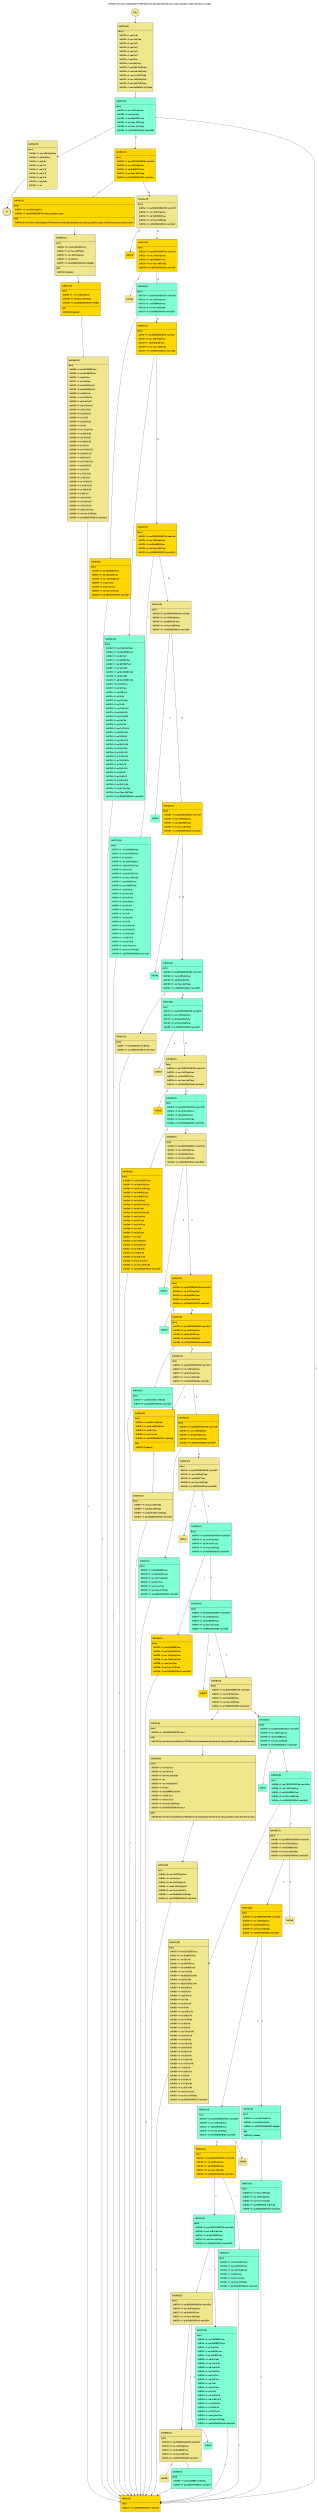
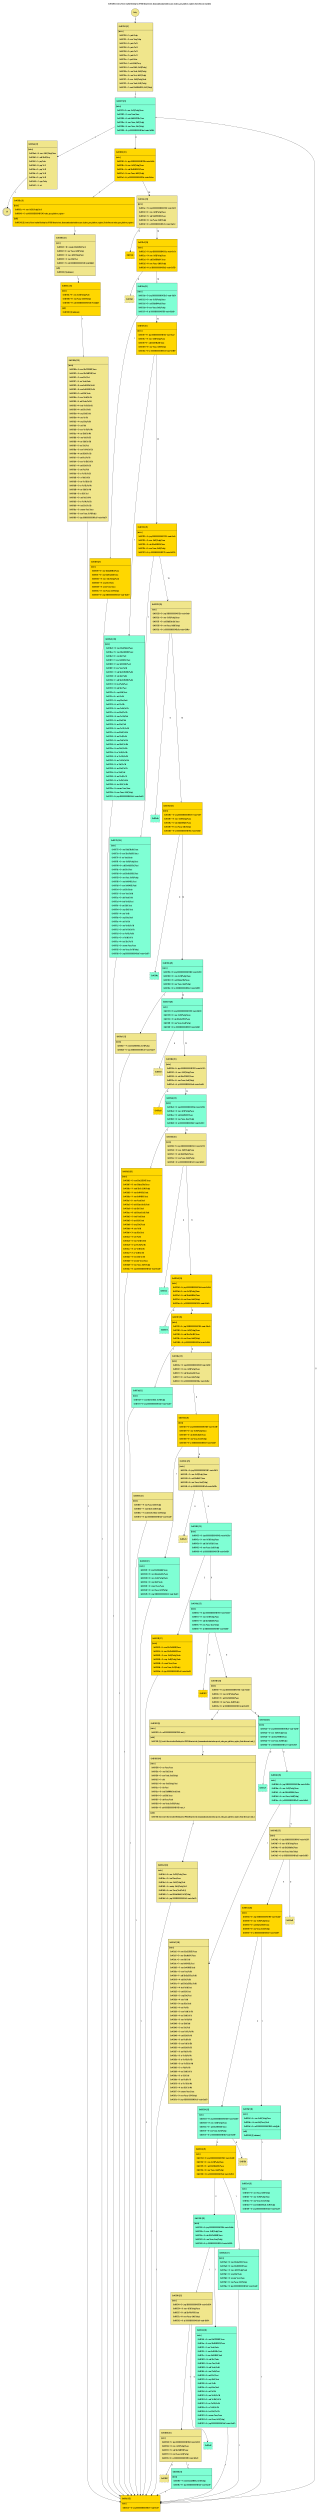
node "0x40164a [23]": removed
